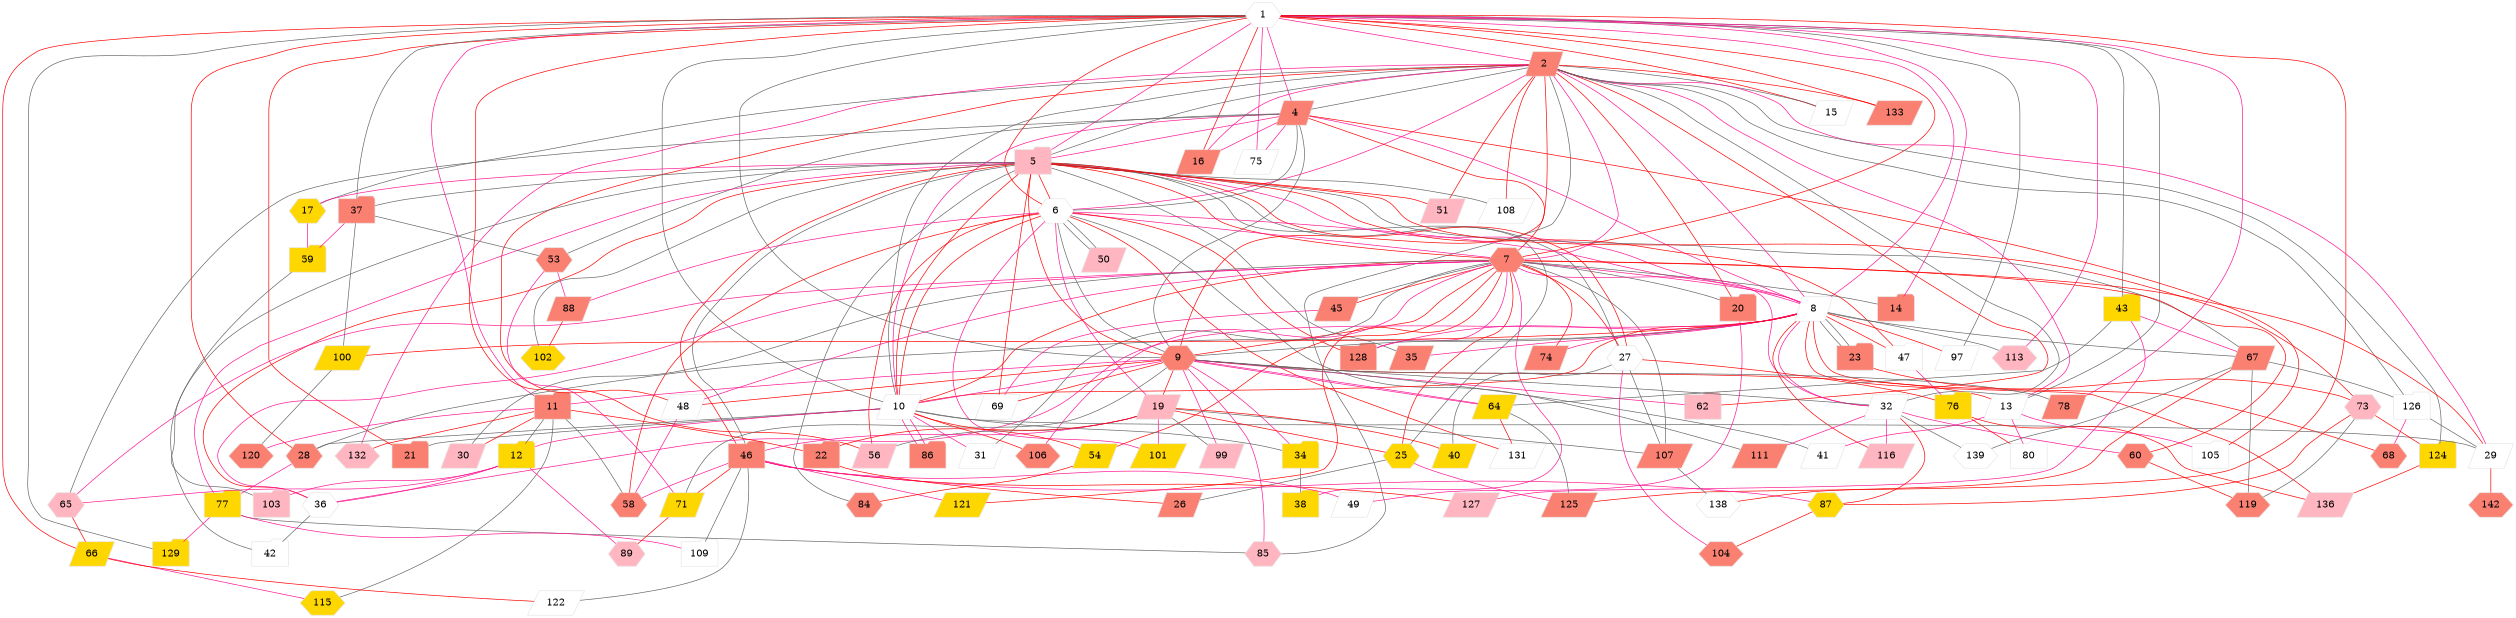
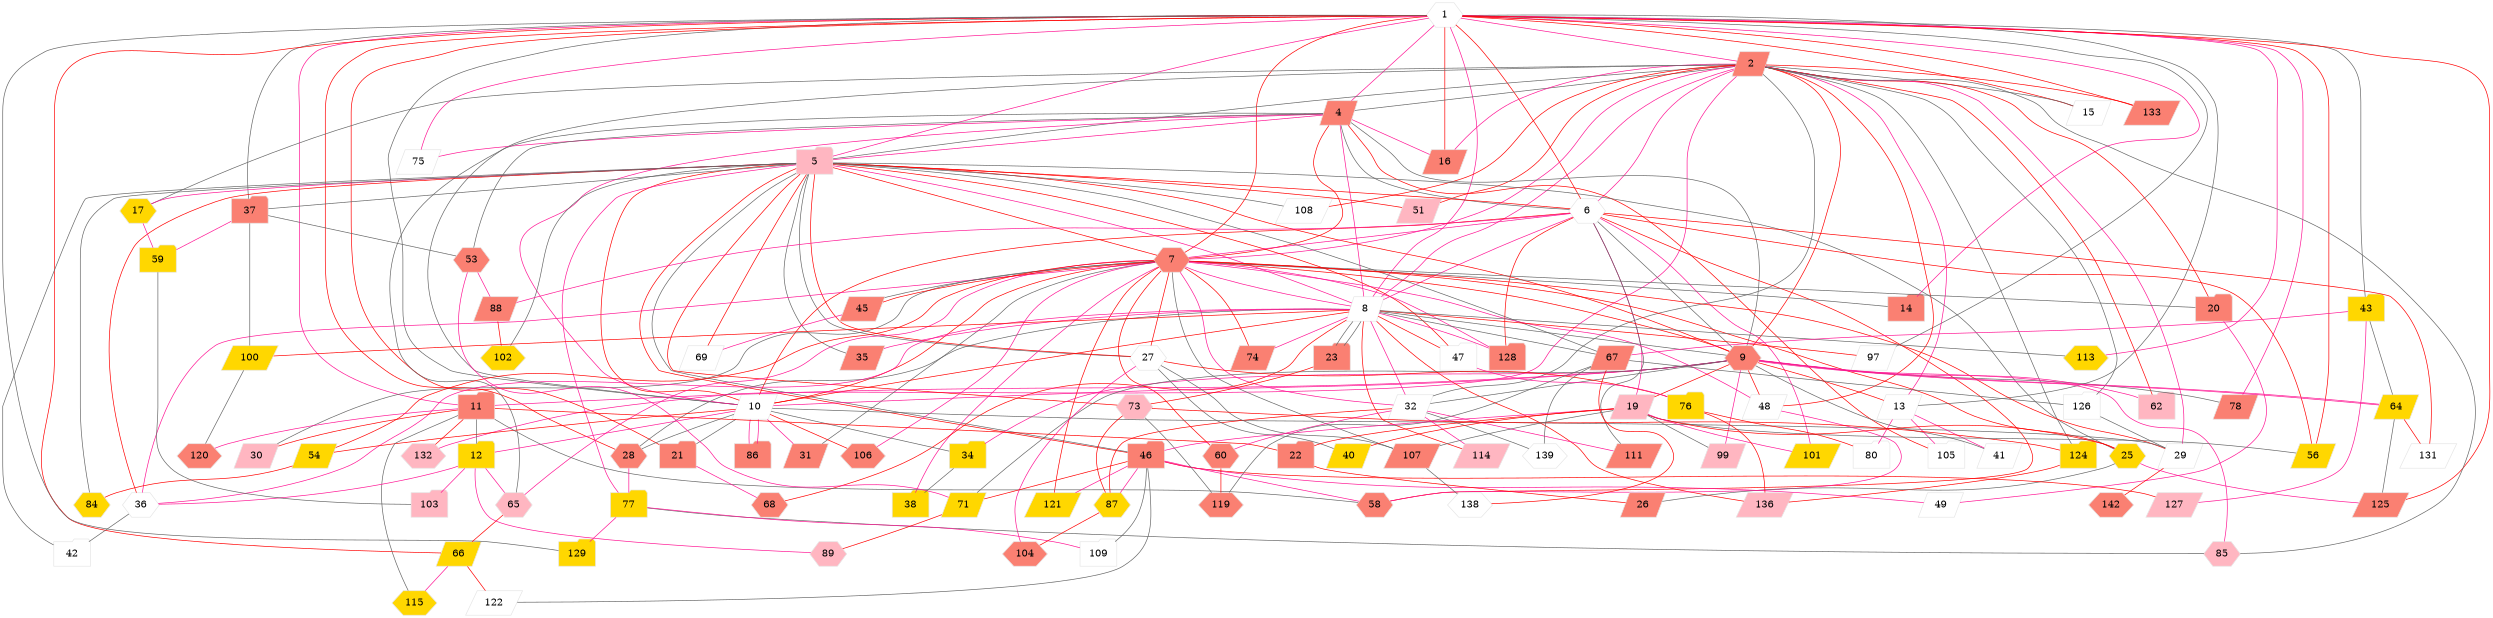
edge "1" -- "9": removed
node "50": removed
node "113": fillcolor lightpink -> gold
edge "9" -- "69": removed
edge "126" -- "68": now "21" -- "68"
node "56": fillcolor lightpink -> gold
node "31": fillcolor white -> salmon
node "116": label "116" -> "114"
node "84": fillcolor salmon -> gold
